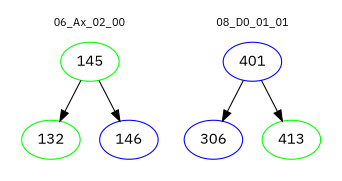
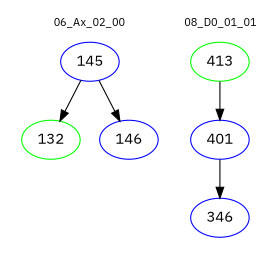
node "145": color green -> blue
edge "401" -> "413": reversed
node "306": label "306" -> "346"
